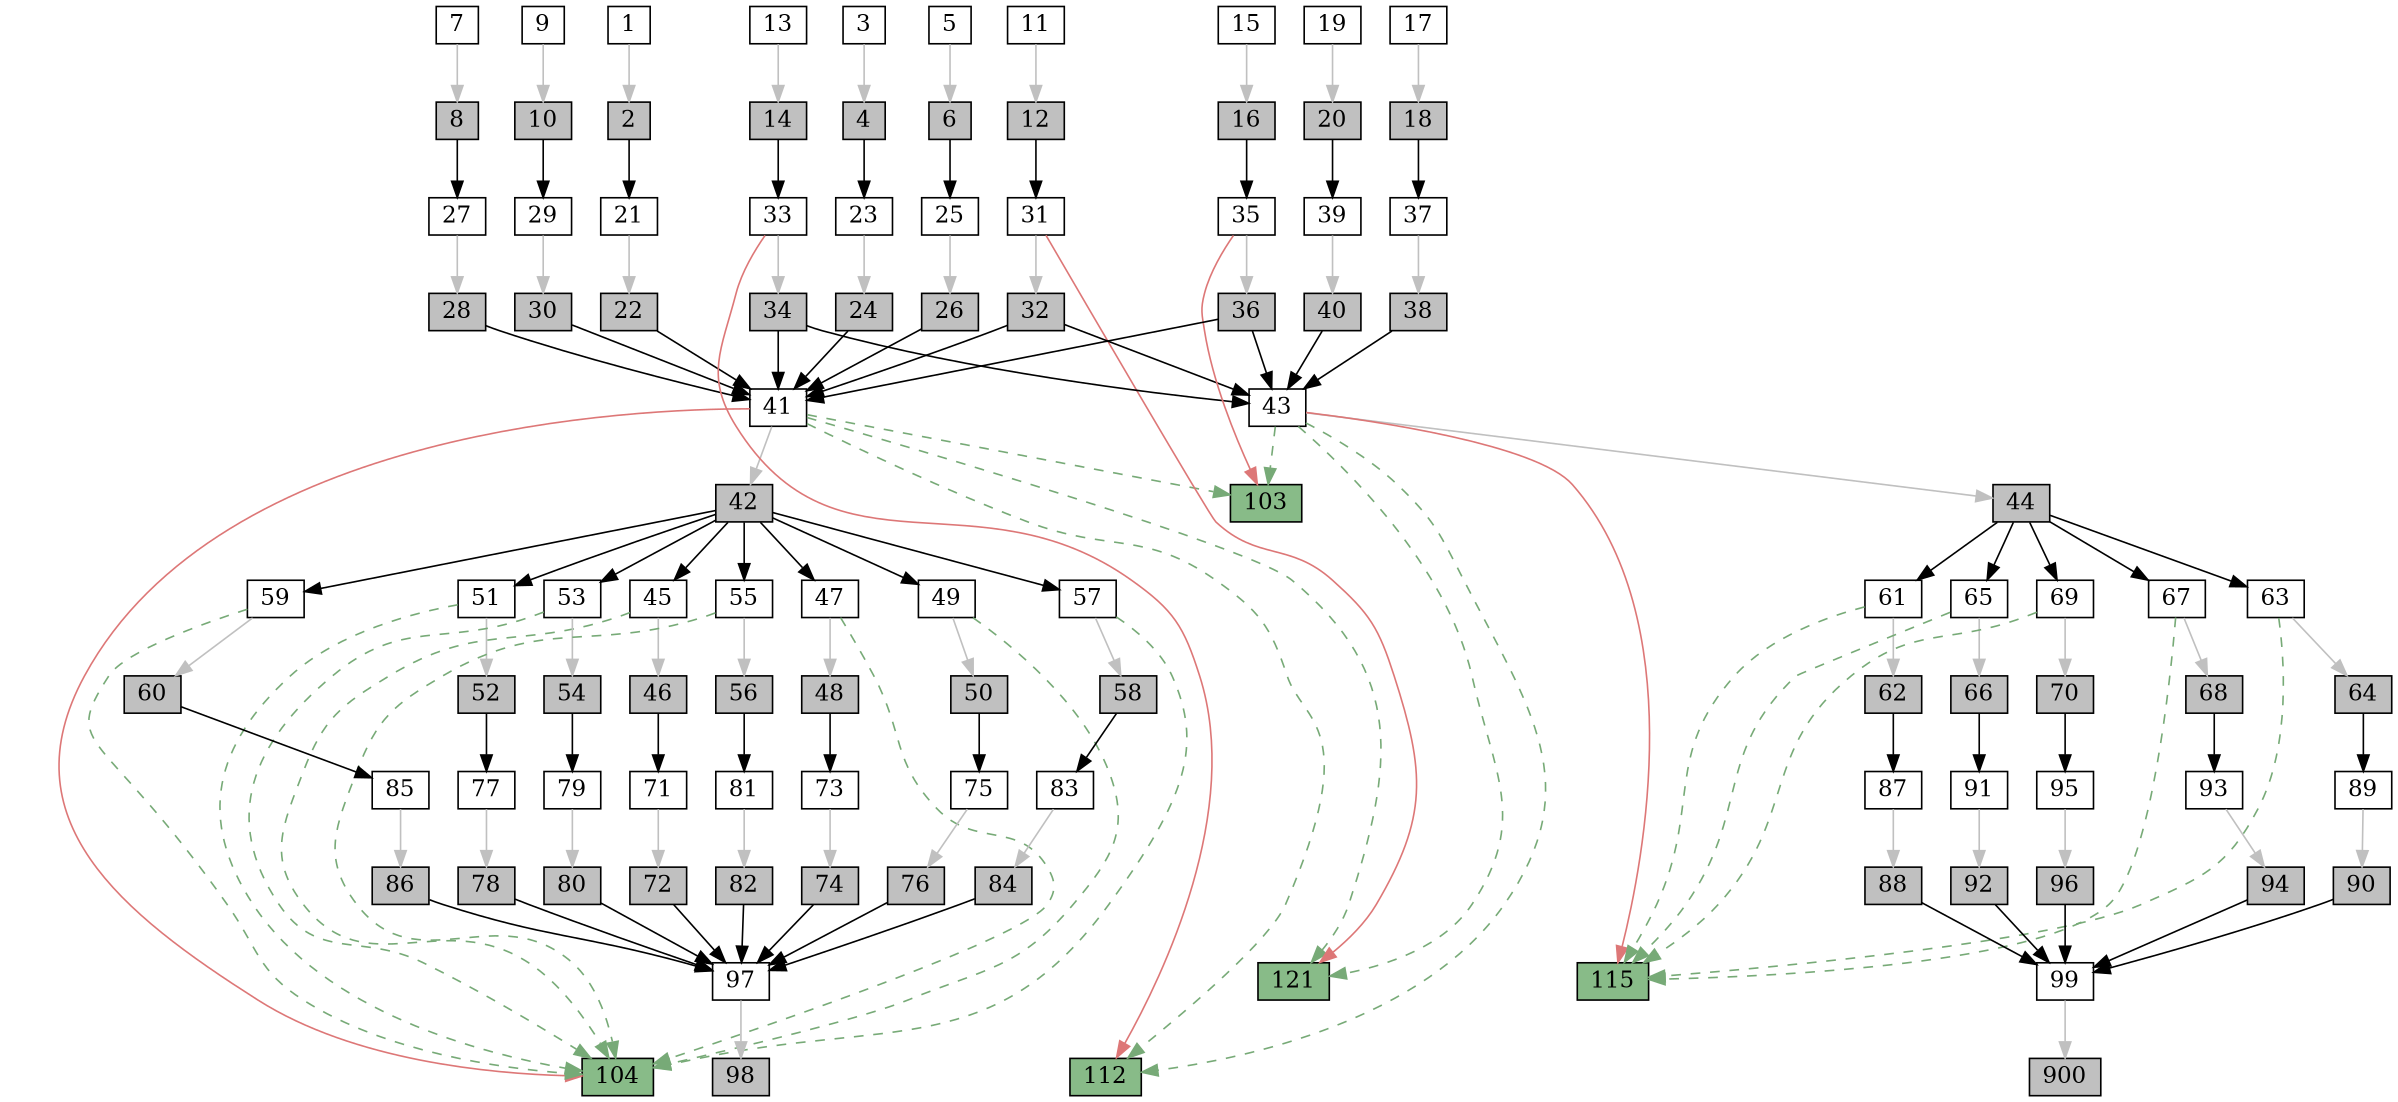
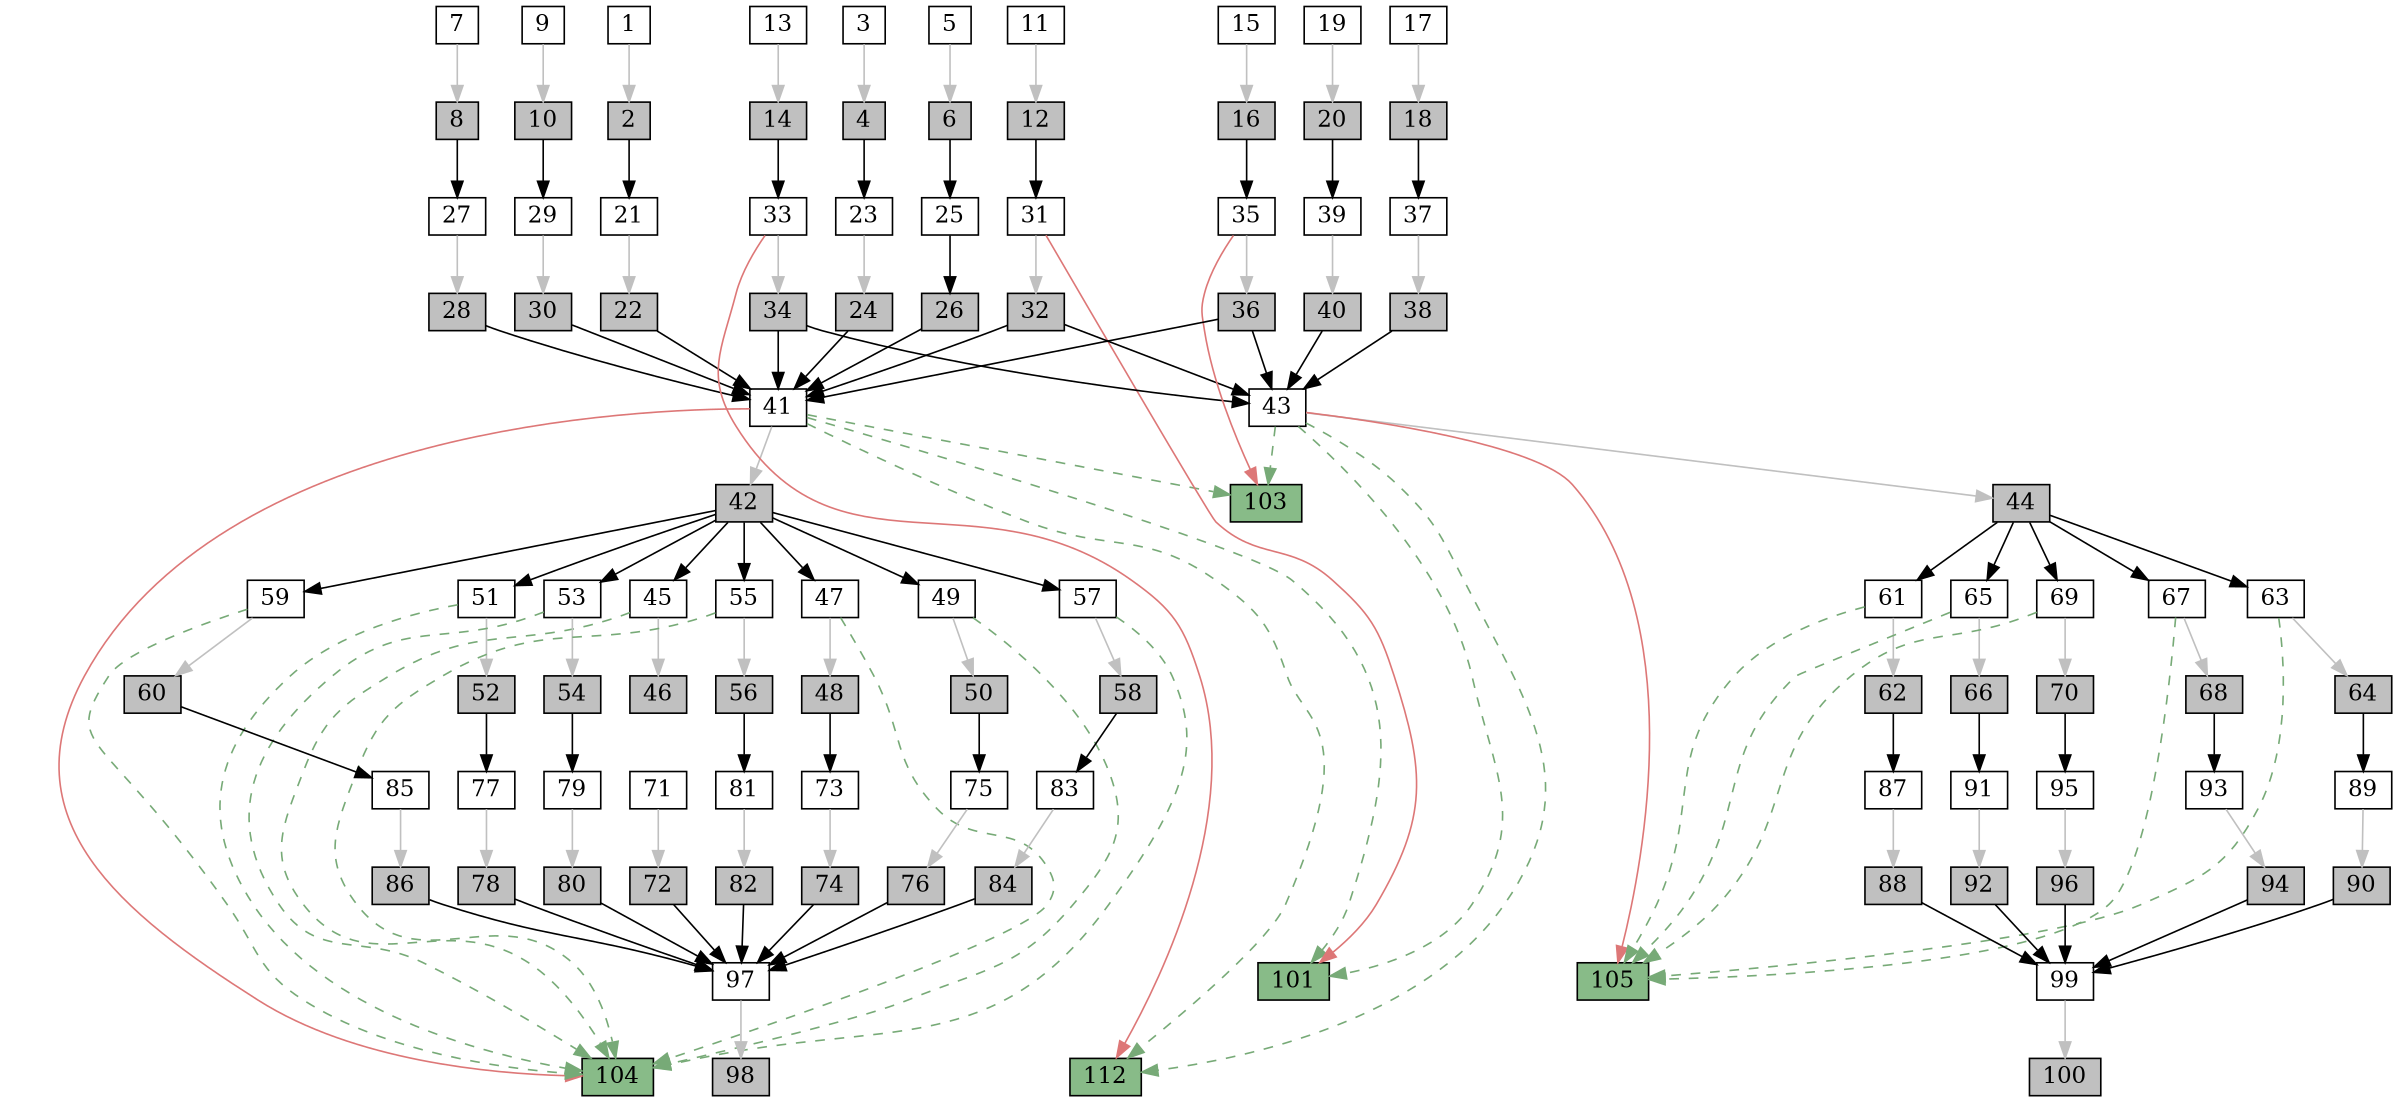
edge "25" -> "26": color gray -> black
edge "46" -> "71": removed
node "121": label "121" -> "101"
node "115": label "115" -> "105"
node "900": label "900" -> "100"
